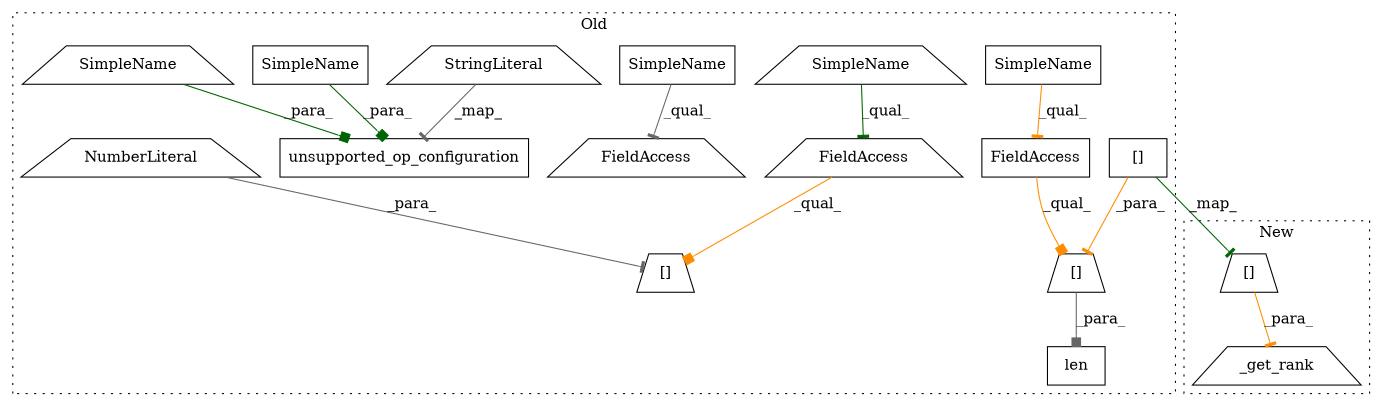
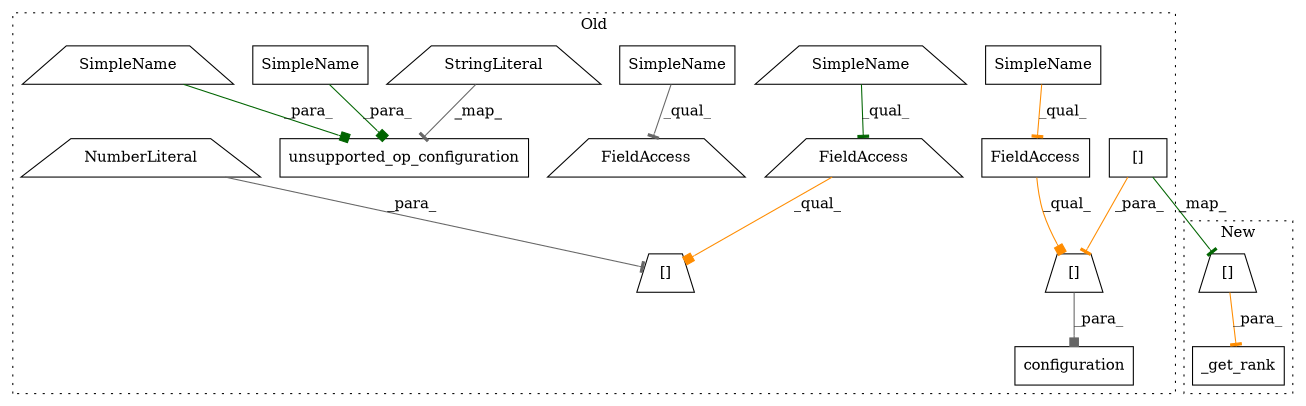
node "len": label "len" -> "configuration"
node "_get_rank": shape trapezium -> box
